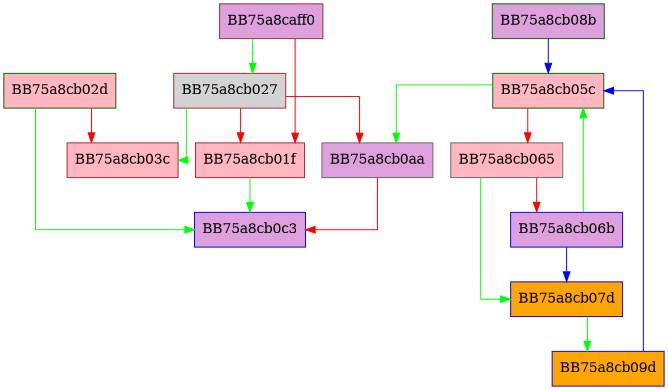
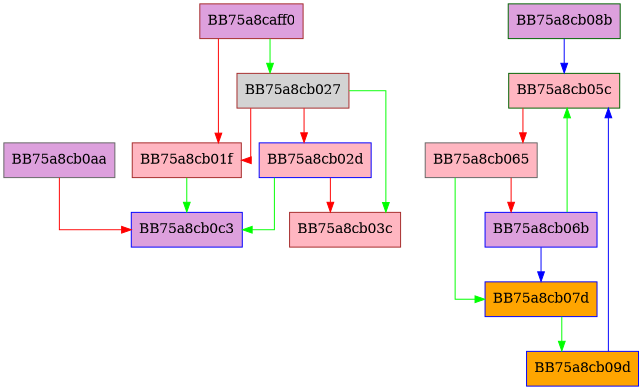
edge "BB75a8cb05c" -> "BB75a8cb0aa": removed
node "BB75a8cb02d": color darkgreen -> blue
edge "BB75a8cb027" -> "BB75a8cb0aa": now "BB75a8cb027" -> "BB75a8cb02d"
